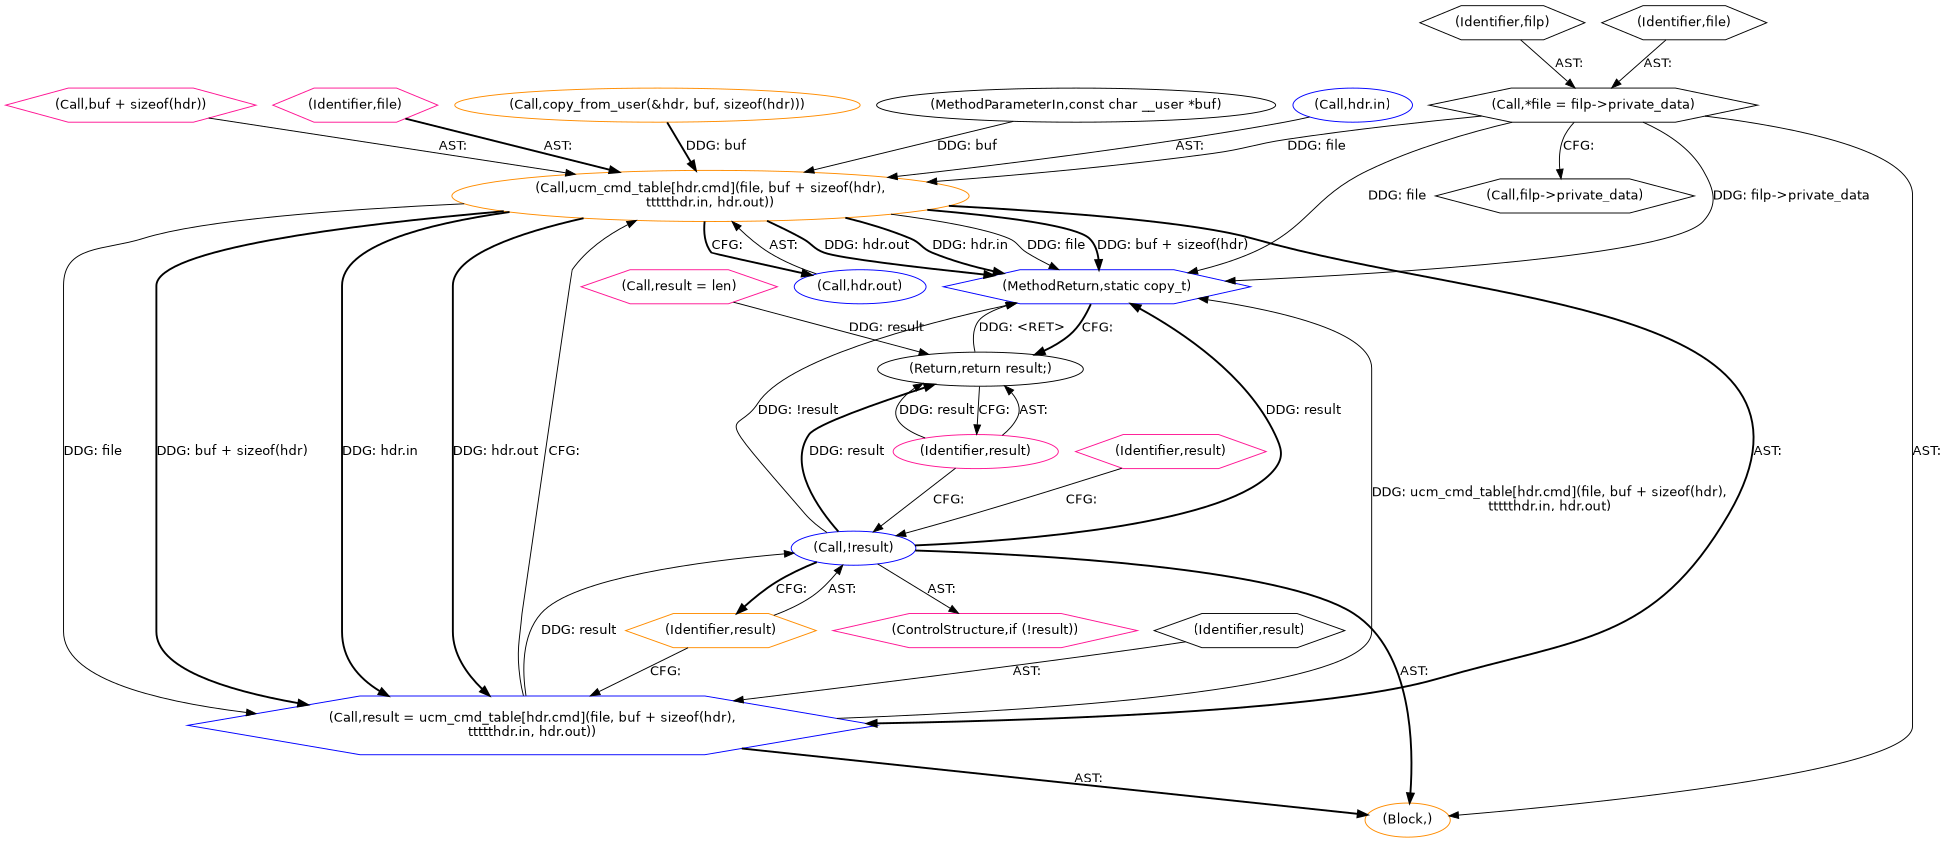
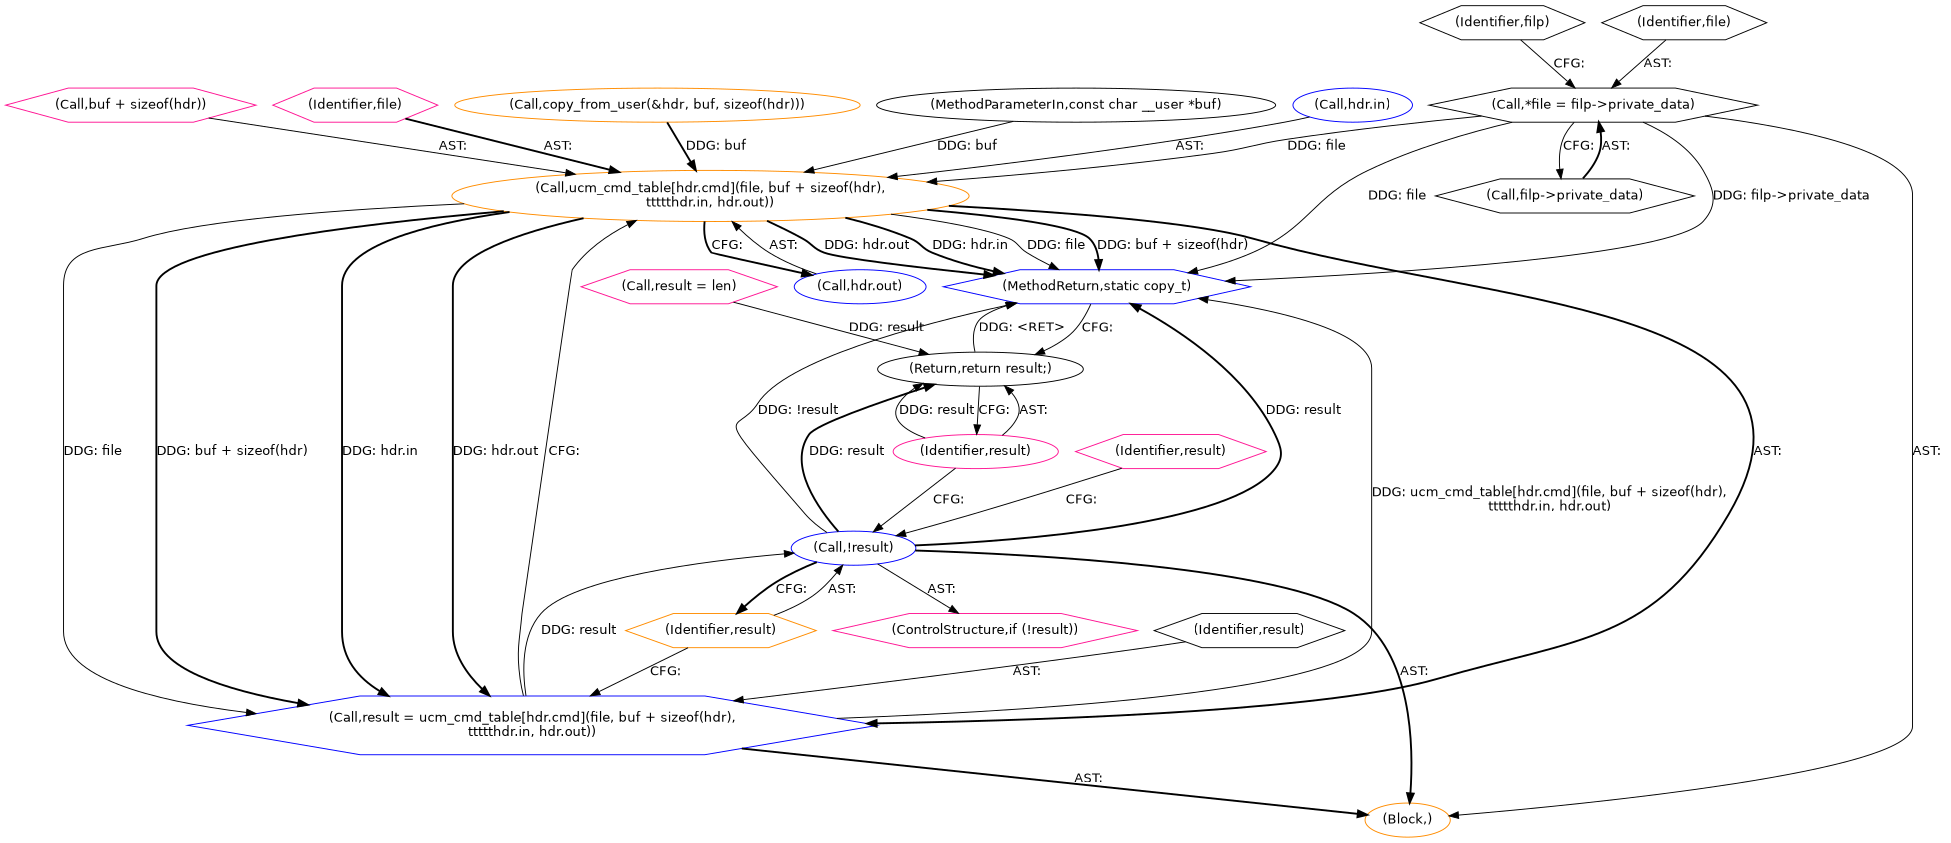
edge "(Identifier,filp)" -> "(Call,*file = filp->private_data)": label "AST: " -> "CFG: "
edge "(Call,filp->private_data)" -> "(Call,*file = filp->private_data)": added, label "AST:"
edge "(MethodReturn,static copy_t)" -> "(Return,return result;)": style bold -> solid
